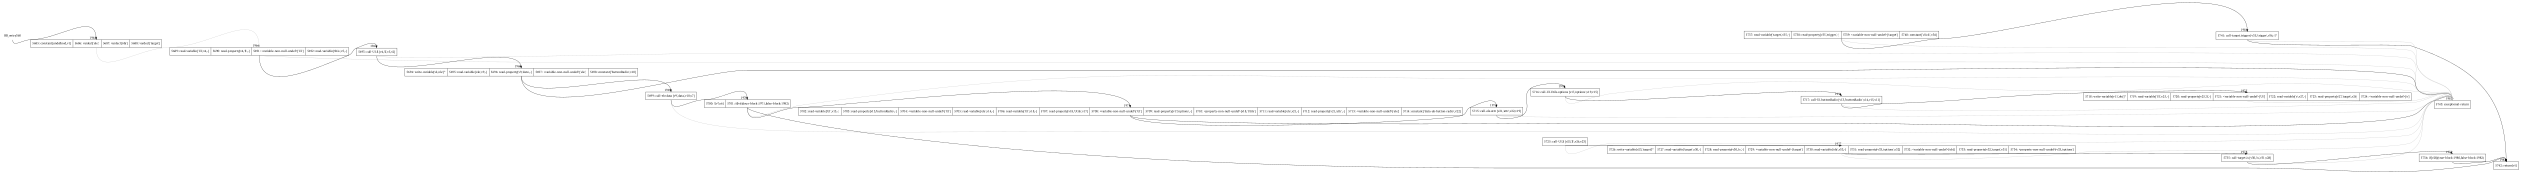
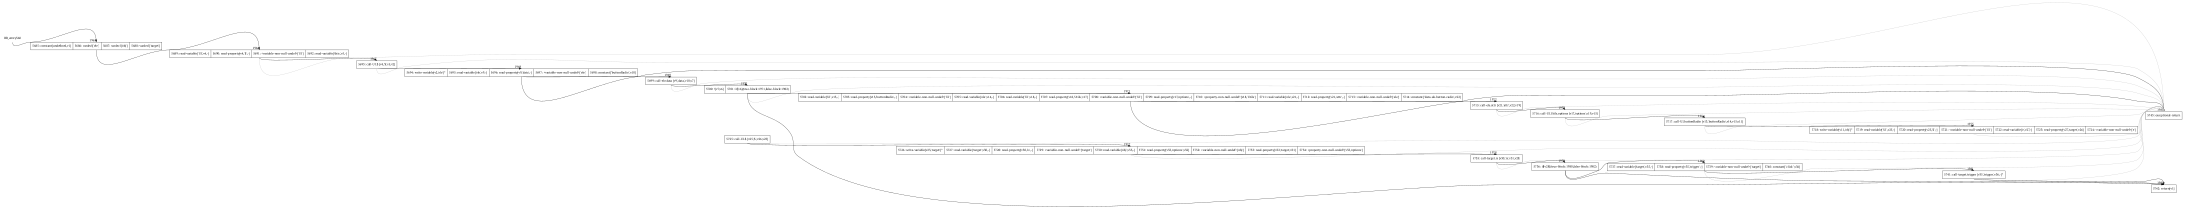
edge "5685: constant[undefined,v1]" -> "5689: read-variable['UI',v4,-]": color gray -> black
edge "5736: if[v28](true-block:1980,false-block:1982)" -> "5737: read-variable['target',v35,-]": added
